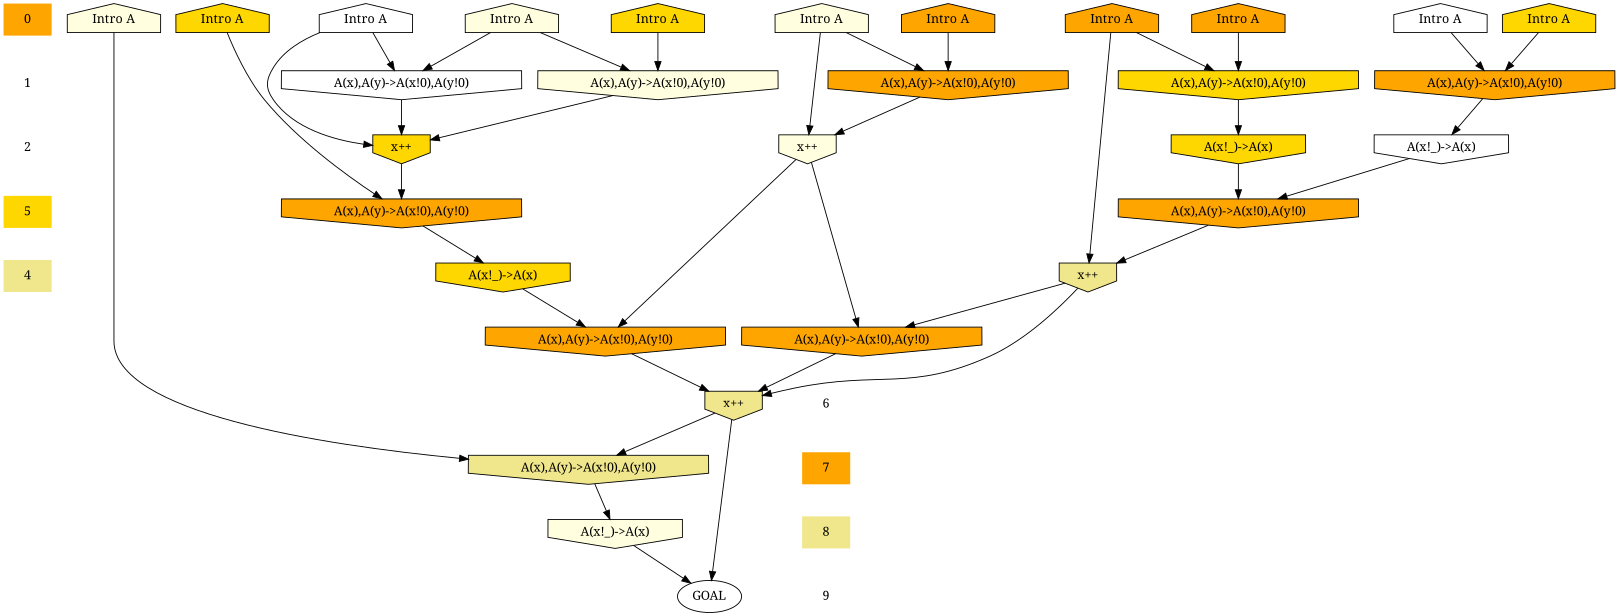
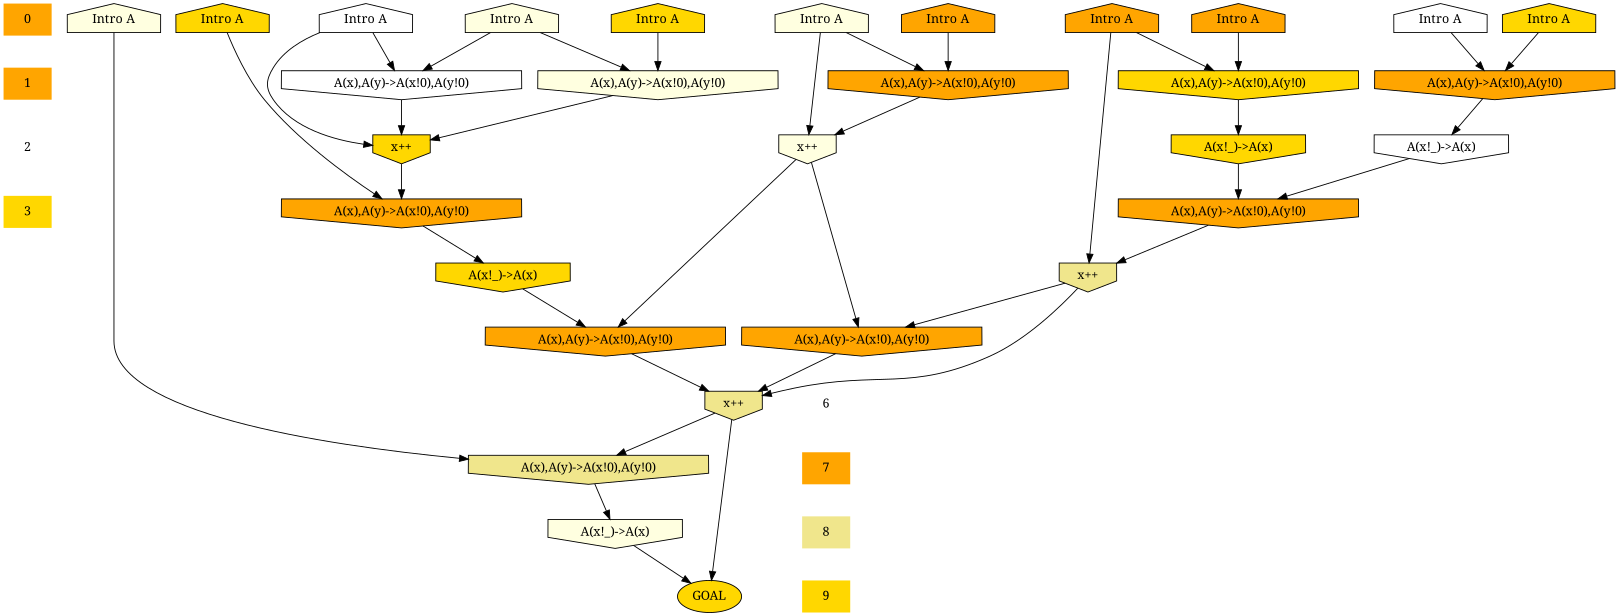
node "1": fillcolor white -> orange
node "5": label "5" -> "3"
node "4": removed
node "GOAL": fillcolor white -> gold
node "9": fillcolor white -> gold
